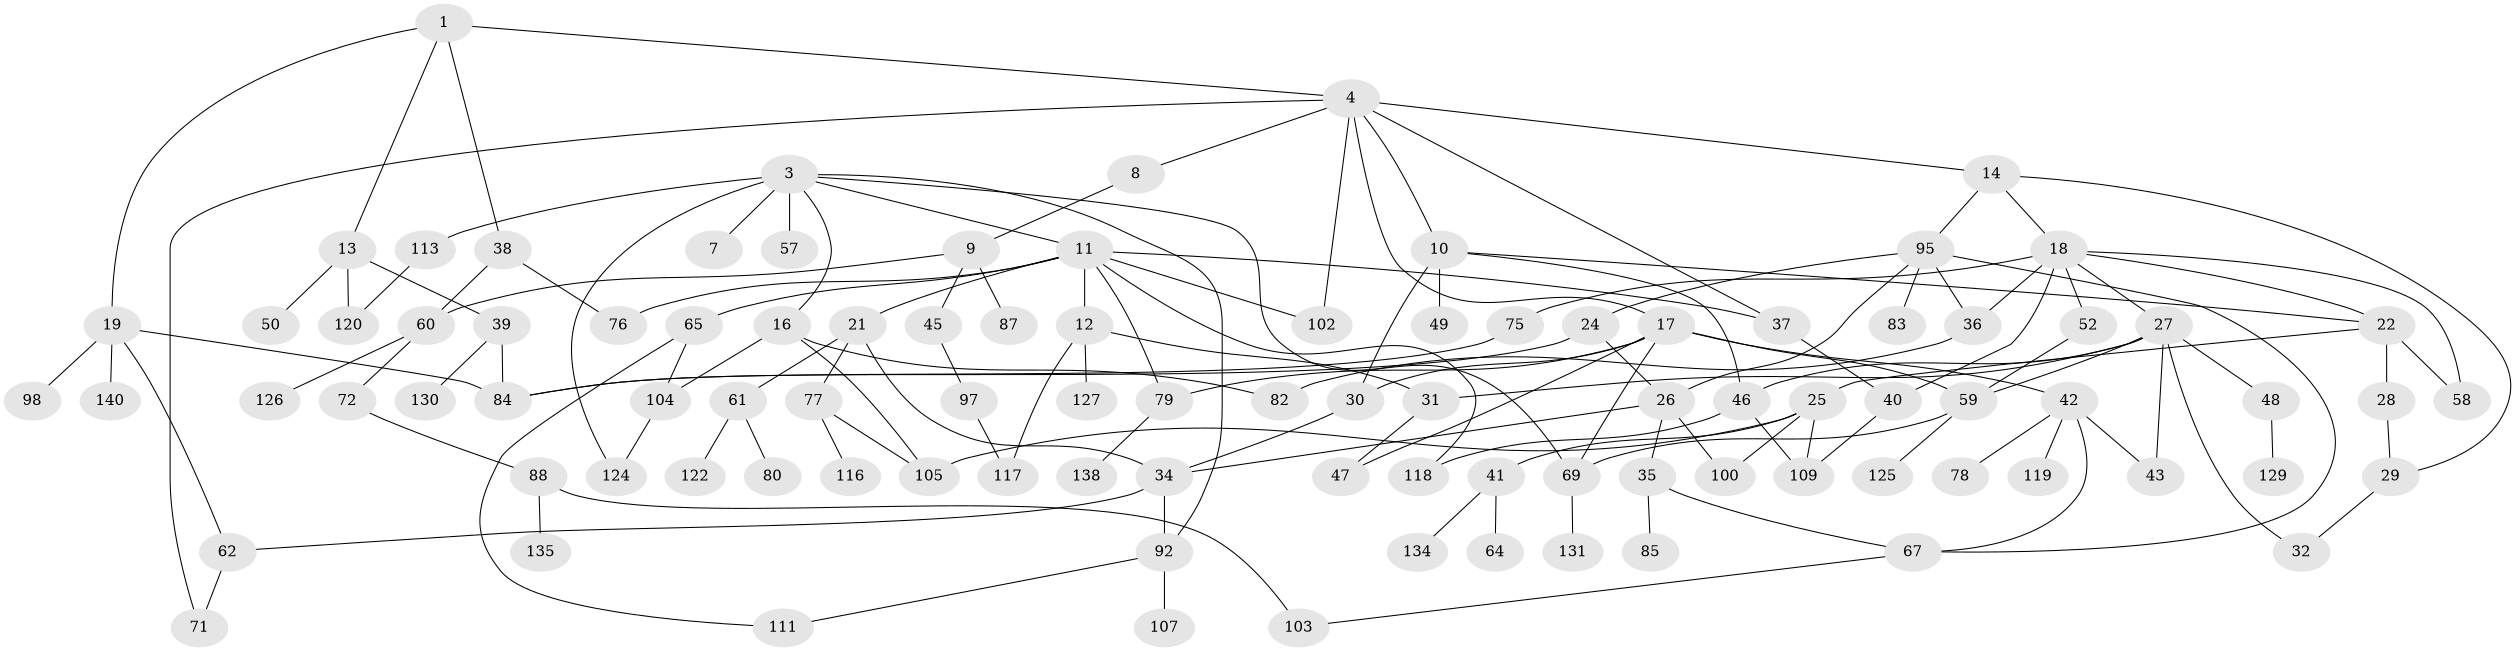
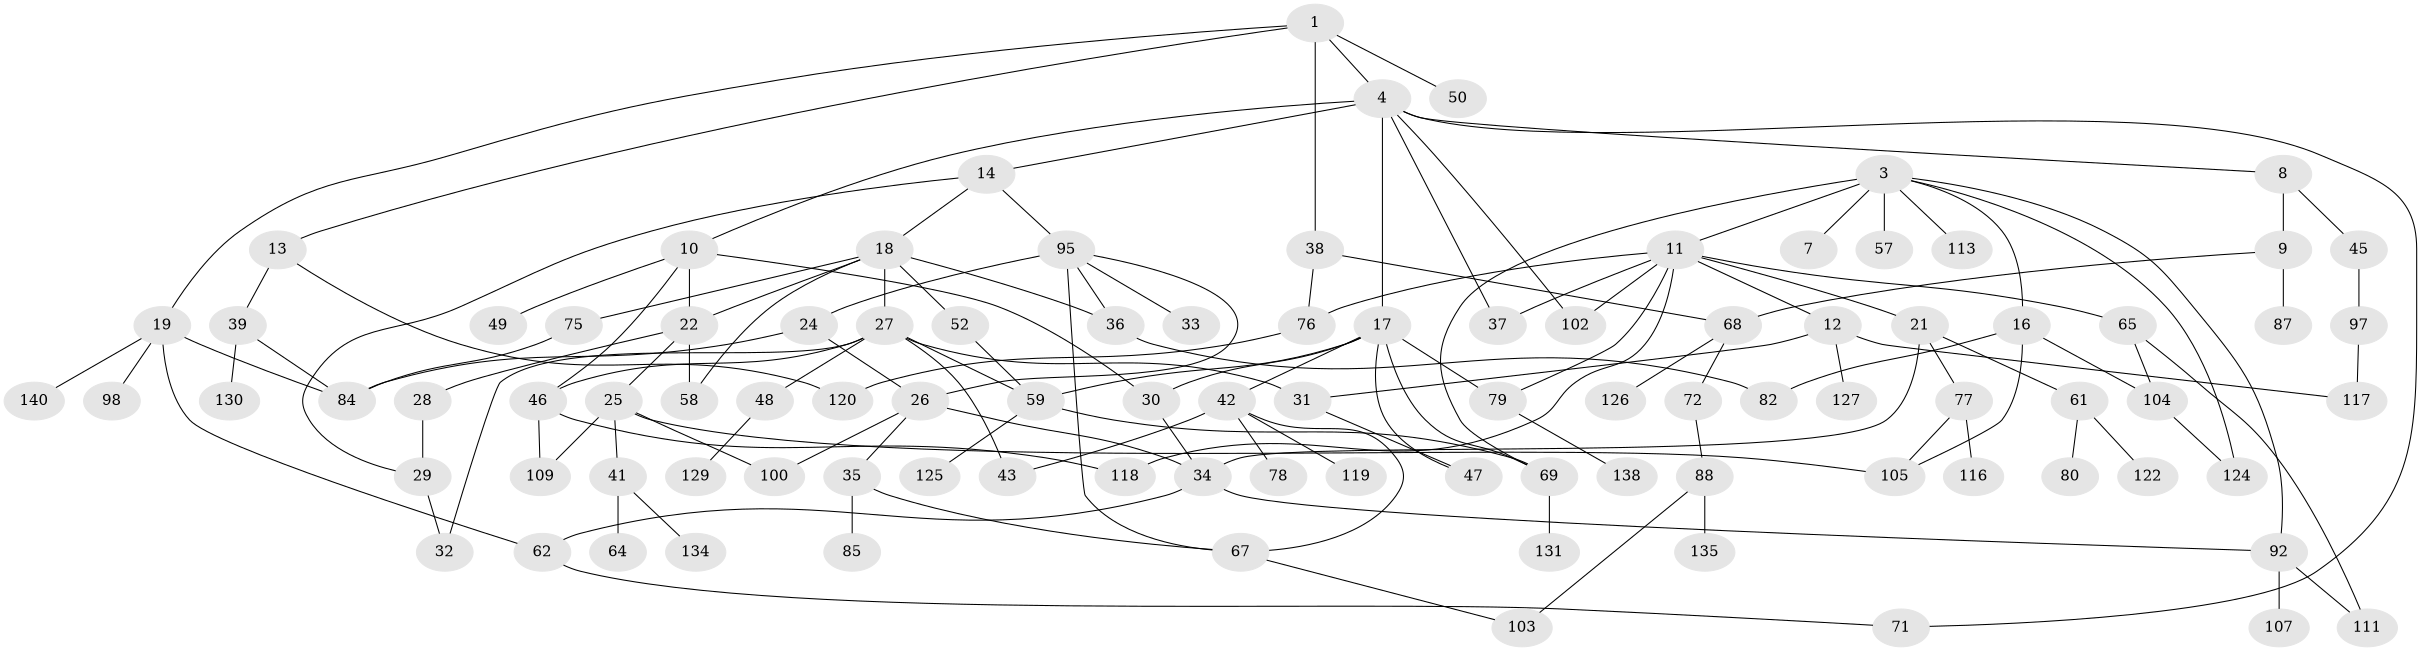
edge "13" -- "50": now "1" -- "50"
edge "113" -- "120": now "76" -- "120"
edge "9" -- "45": now "8" -- "45"
node "60": label "60" -> "68"
node "83": label "83" -> "33"
node "40": removed
